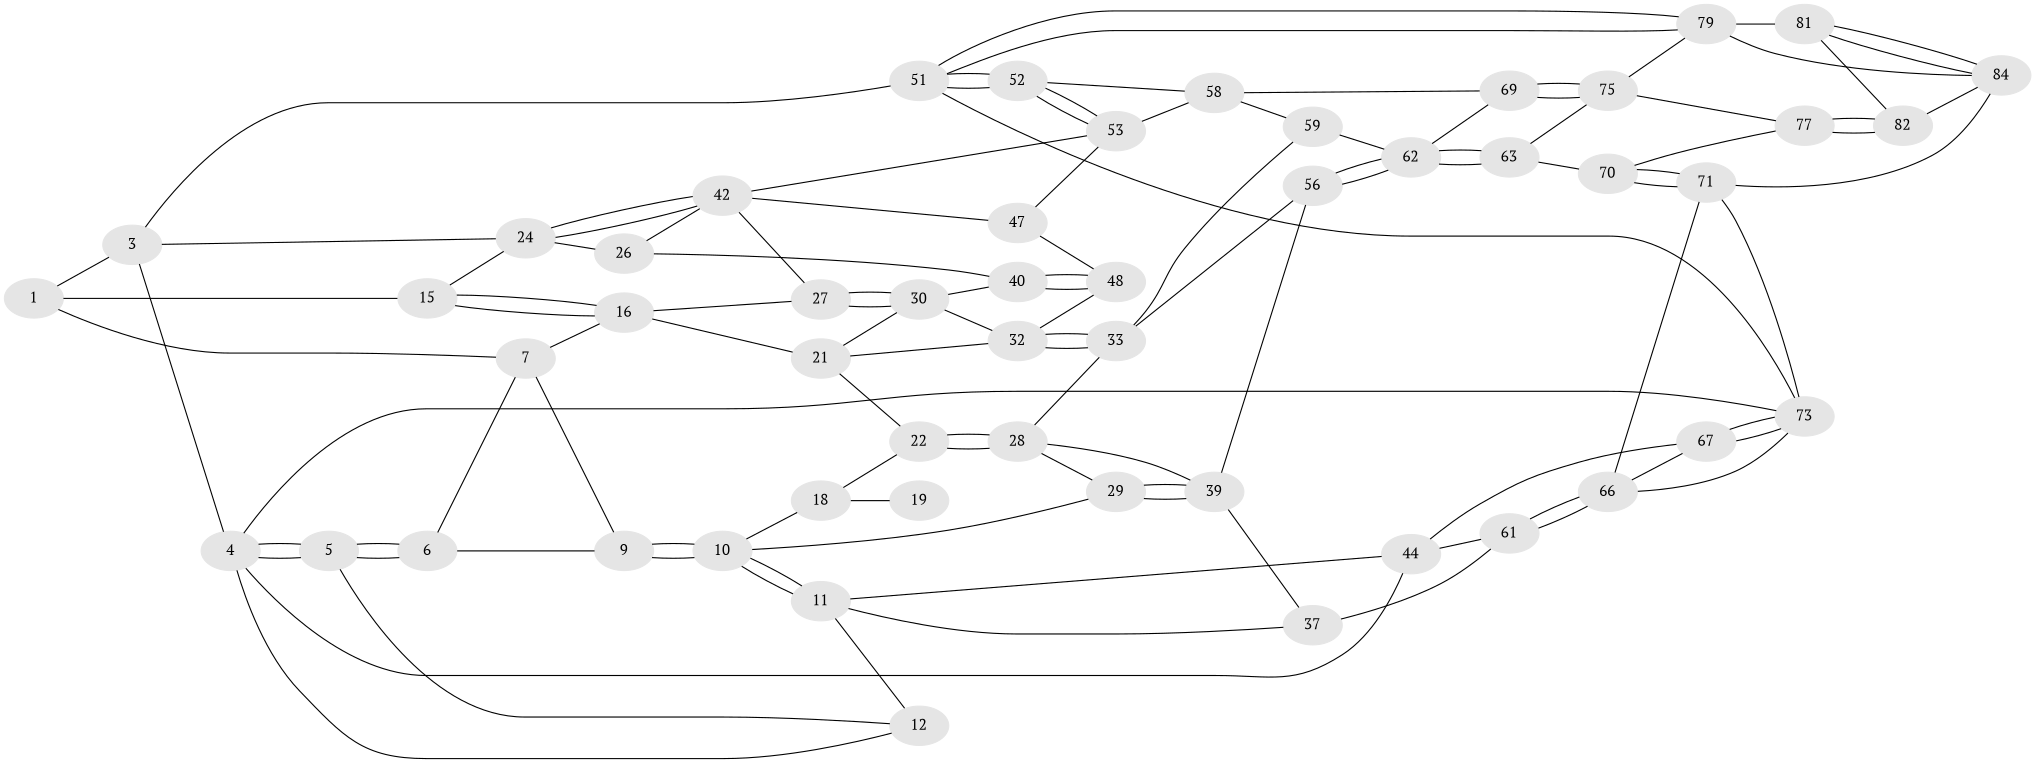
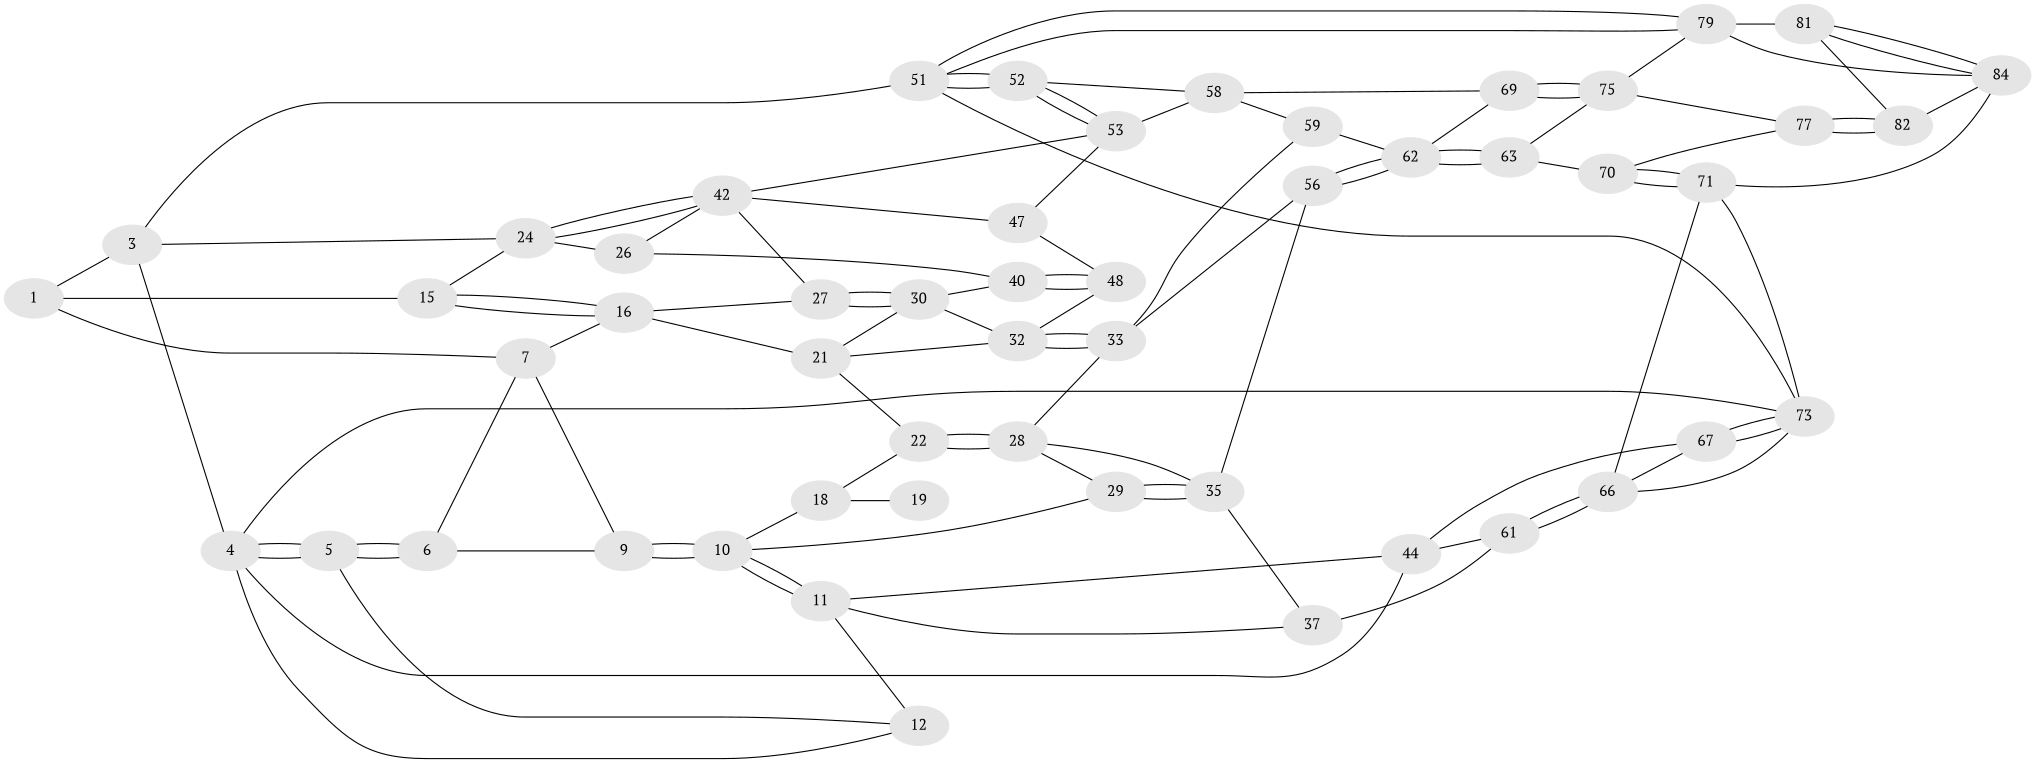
node "39": label "39" -> "35"
